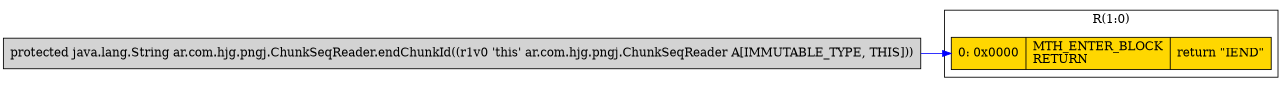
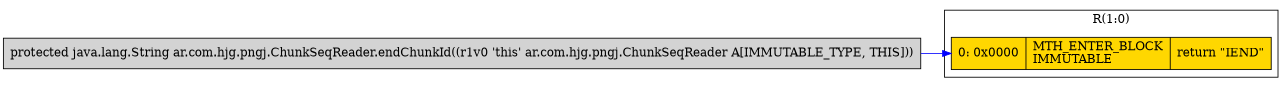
node "0: 0x0000": text "RETURN" -> "IMMUTABLE"
